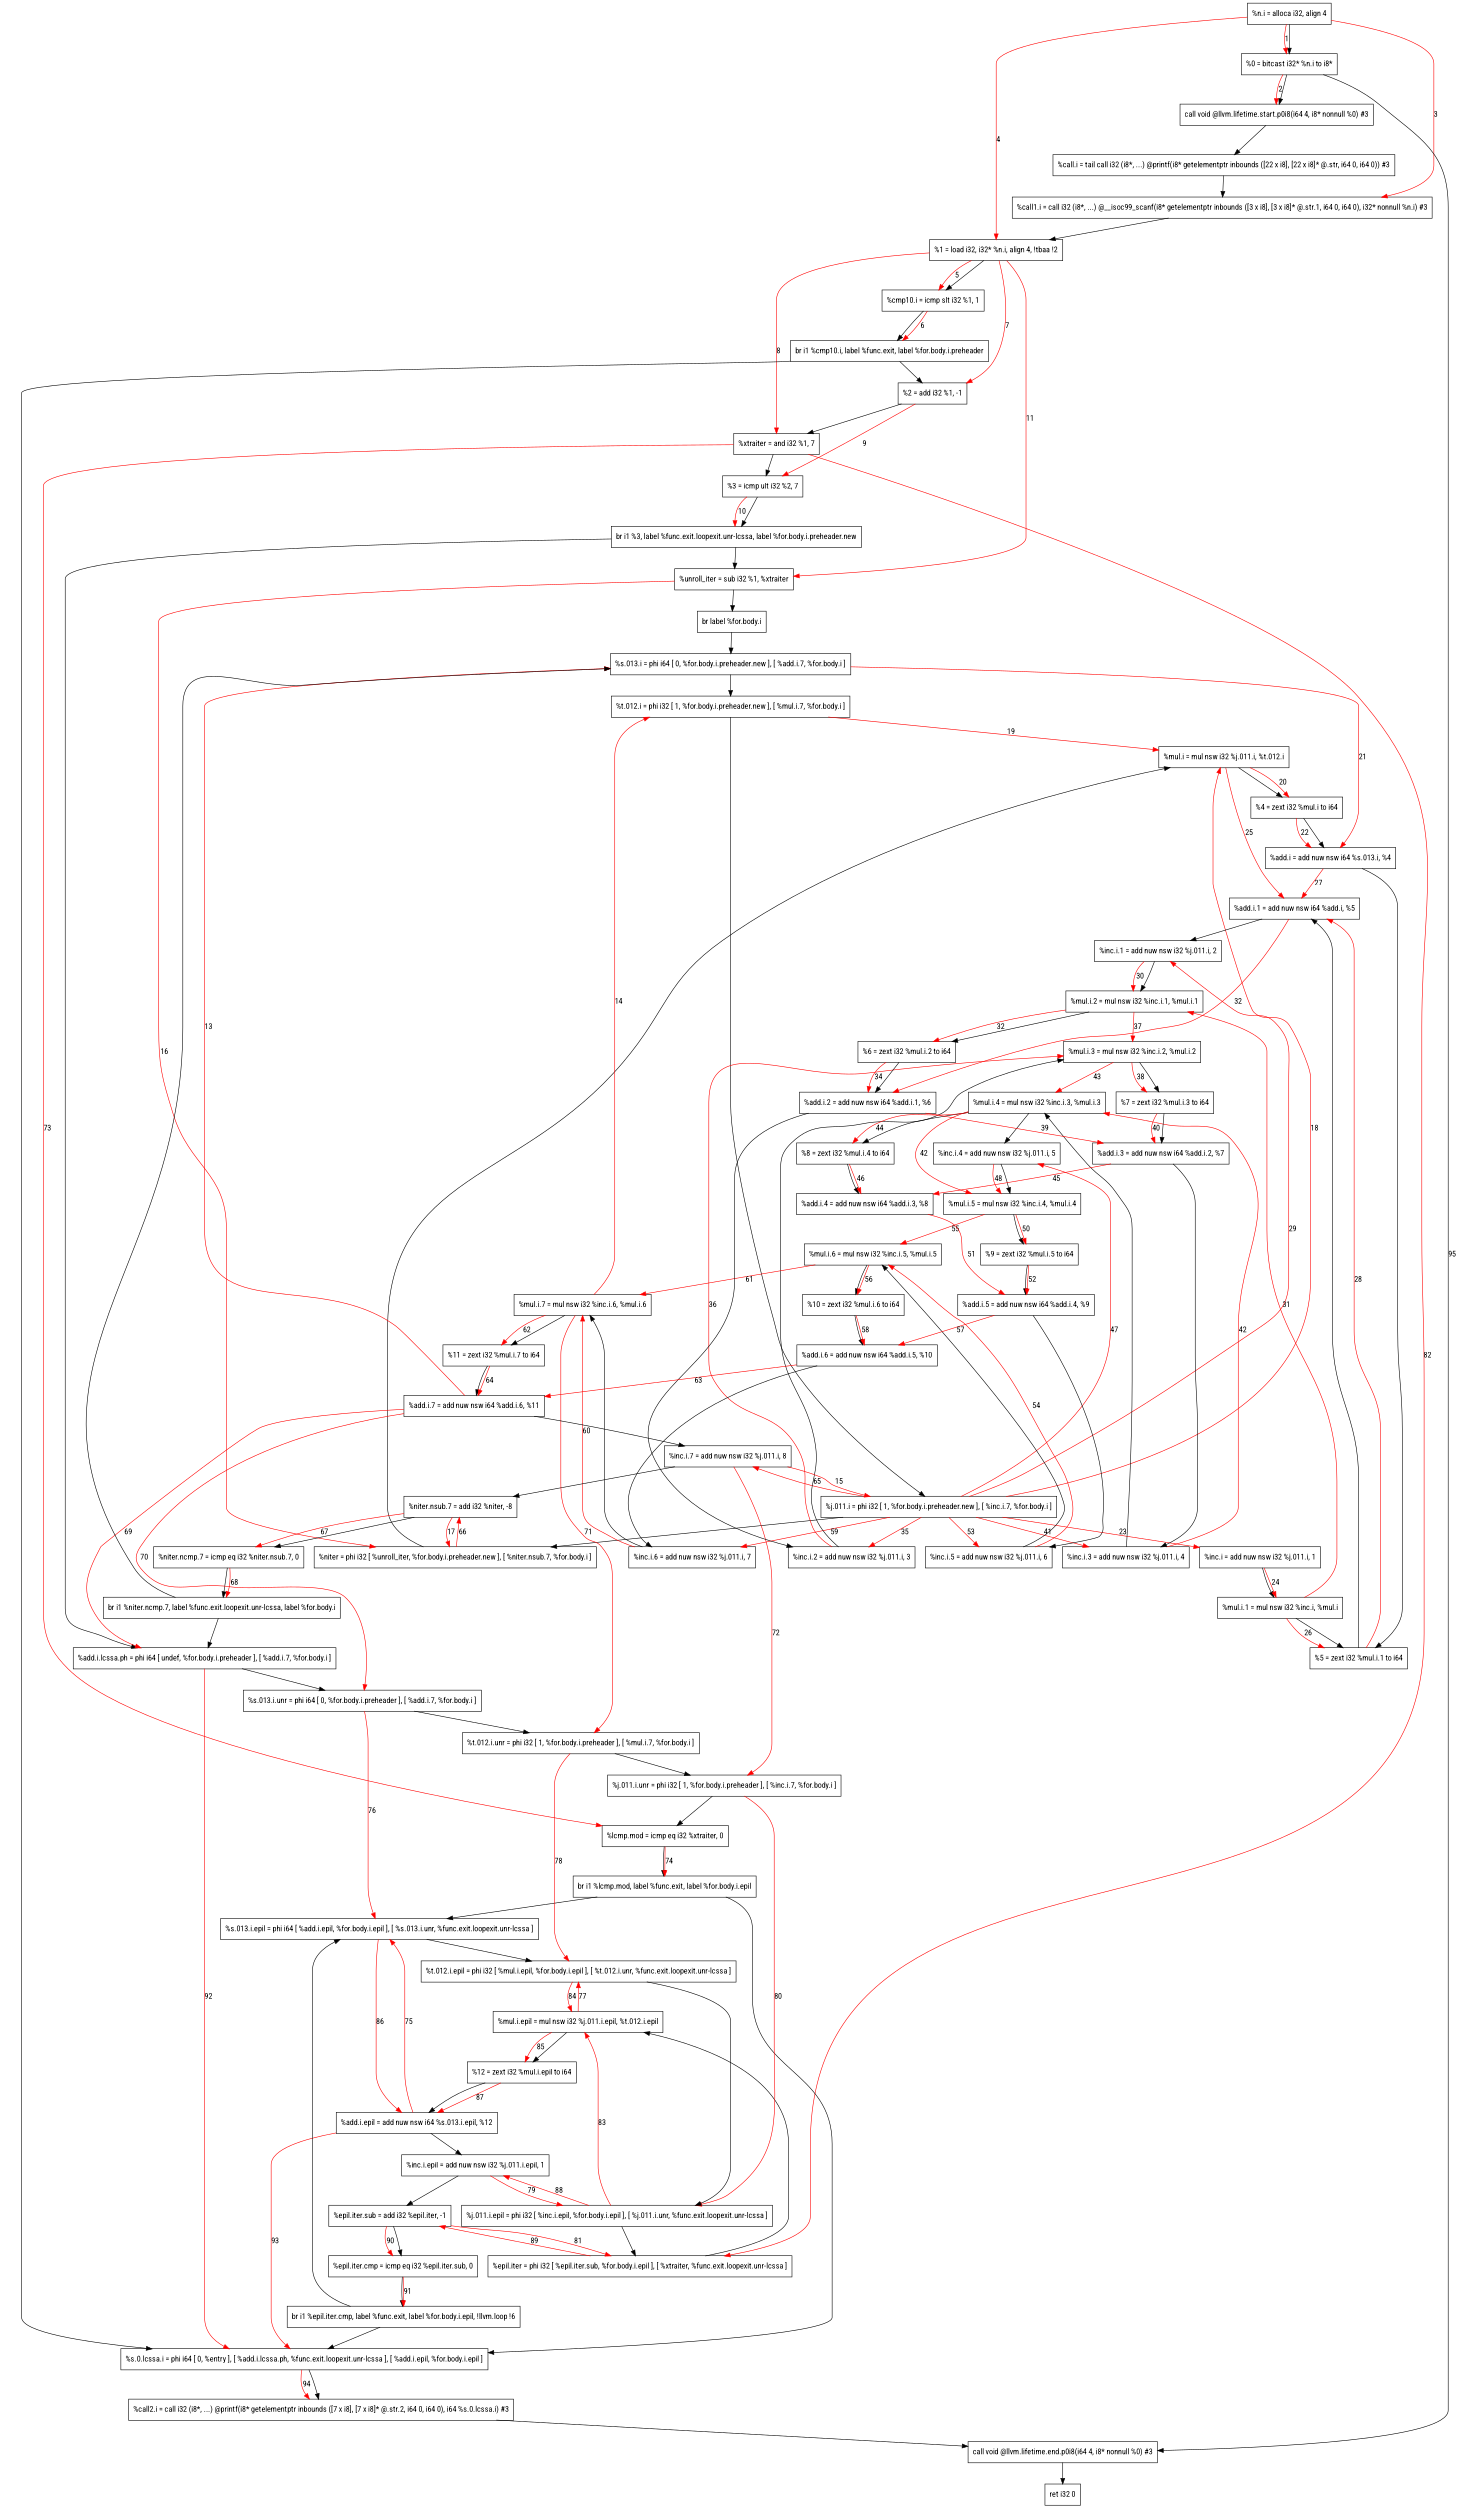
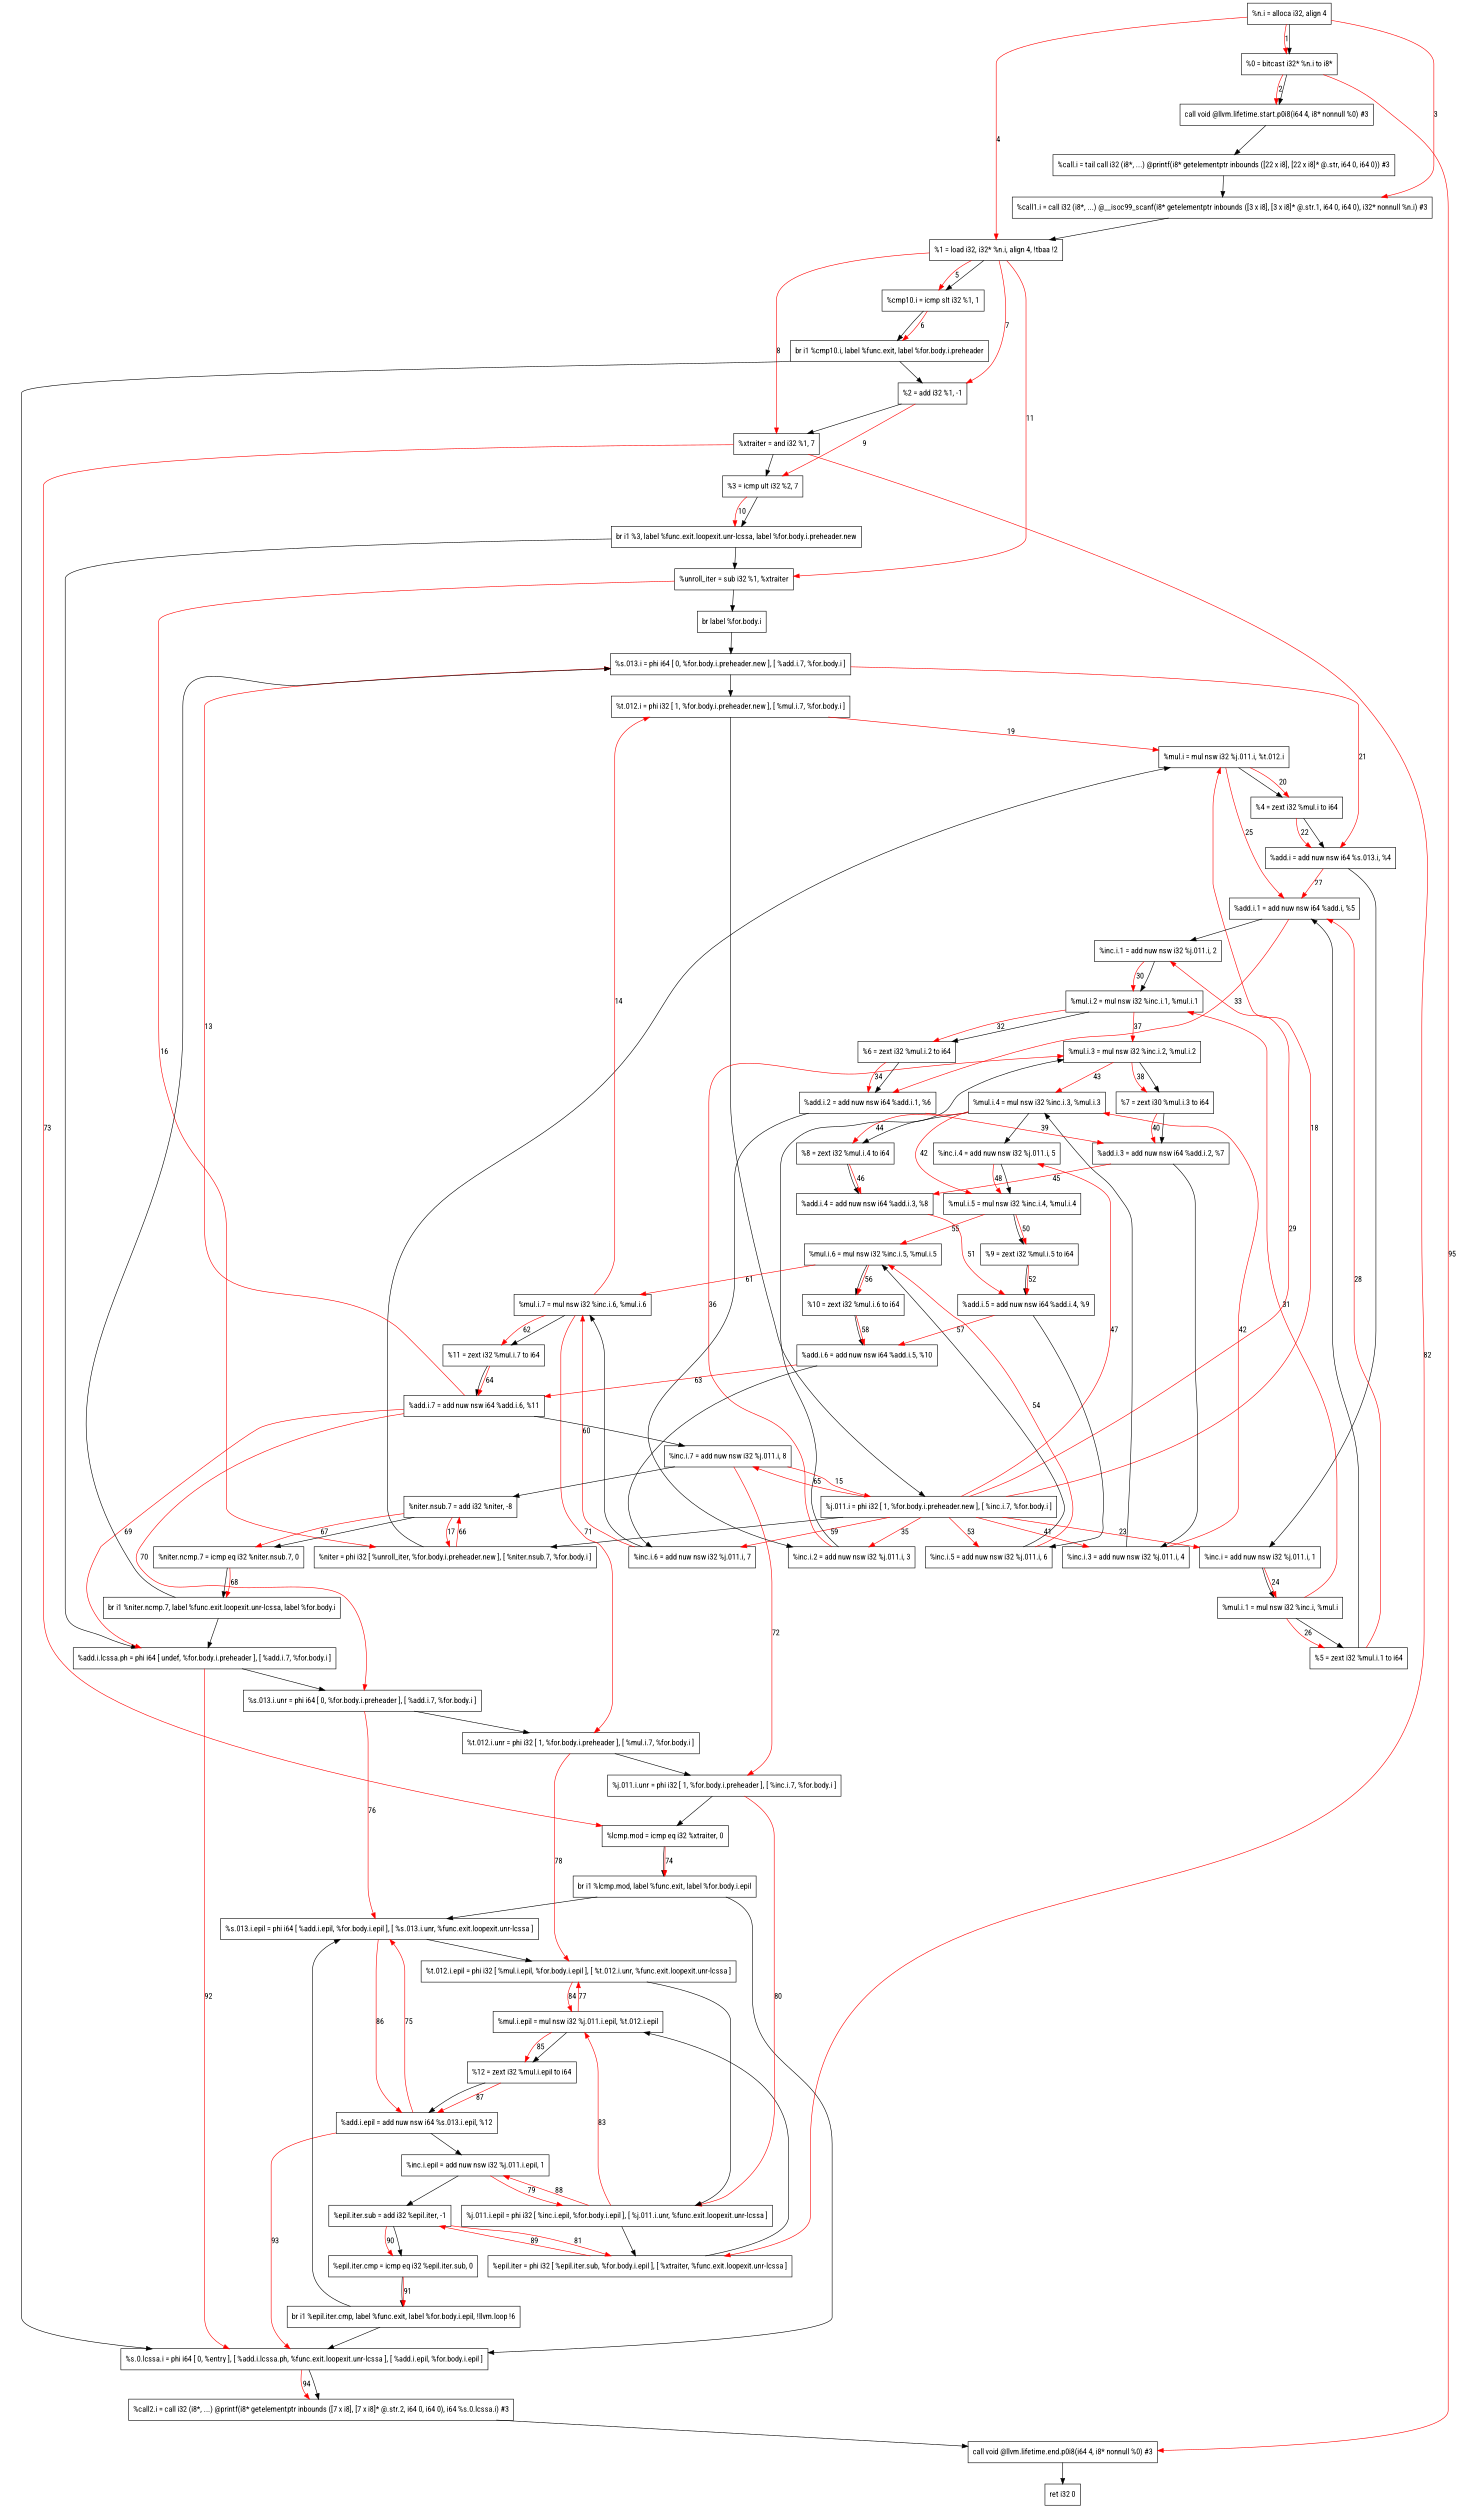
edge "%add.i.1 = add nuw nsw i64 %add.i, %5" -> "%add.i.2 = add nuw nsw i64 %add.i.1, %6": label "32" -> "33"
node "%7 = zext i32 %mul.i.3 to i64": label "%7 = zext i32 %mul.i.3 to i64" -> "%7 = zext i30 %mul.i.3 to i64"
edge "%add.i = add nuw nsw i64 %s.013.i, %4" -> "%5 = zext i32 %mul.i.1 to i64": now "%add.i = add nuw nsw i64 %s.013.i, %4" -> "%inc.i = add nuw nsw i32 %j.011.i, 1"
edge "%0 = bitcast i32* %n.i to i8*" -> "call void @llvm.lifetime.end.p0i8(i64 4, i8* nonnull %0) #3": color black -> red
